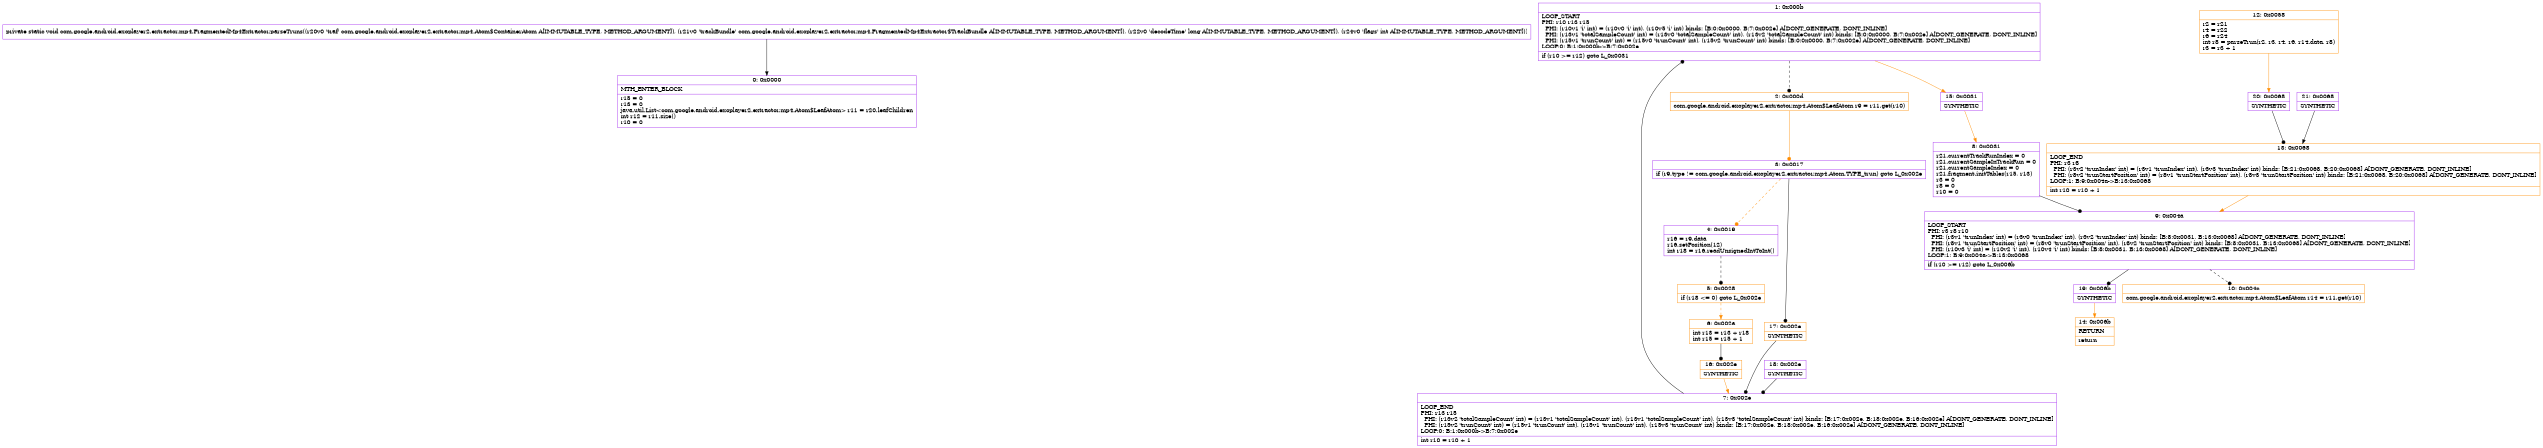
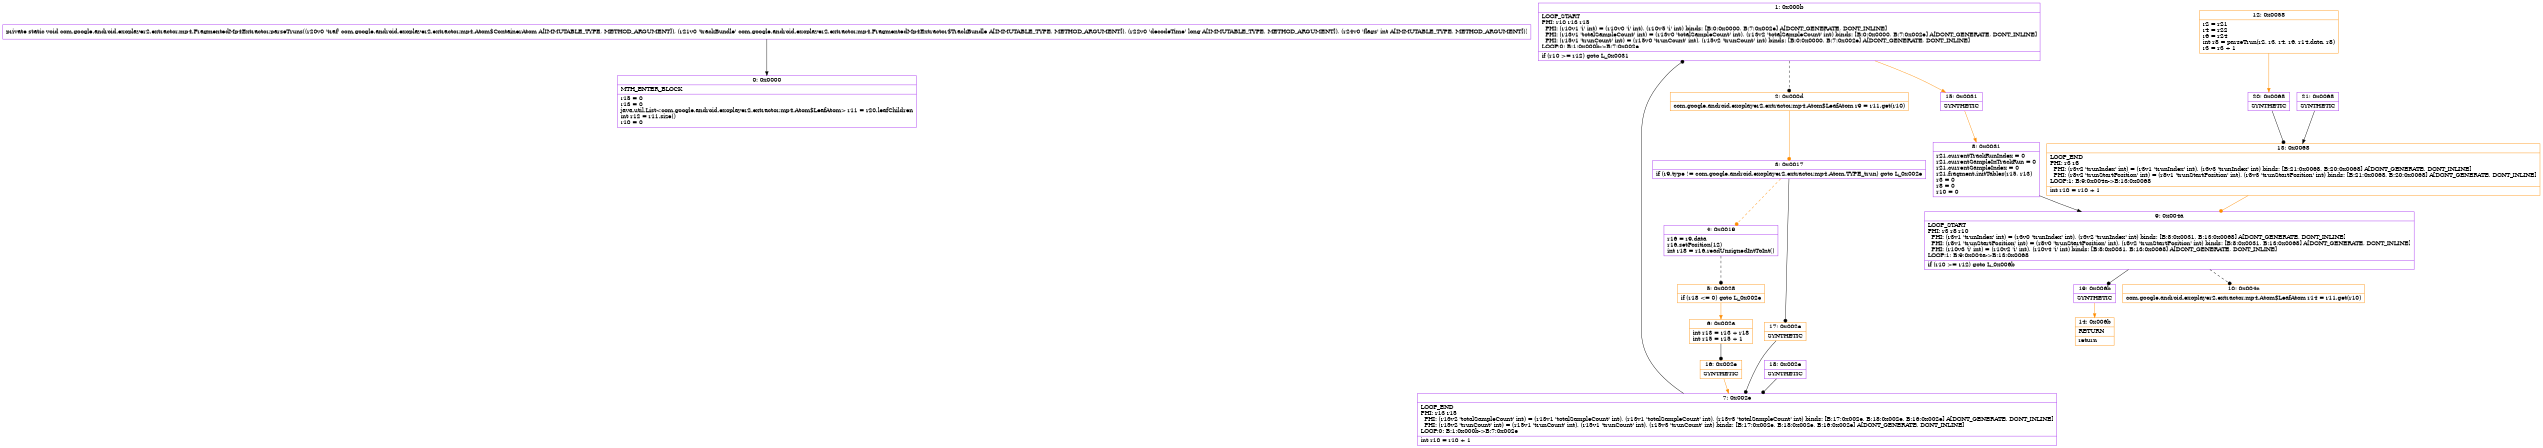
edge "8: 0x0031" -> "9: 0x004a": arrowhead dot -> normal
edge "13: 0x0068" -> "9: 0x004a": arrowhead normal -> dot
edge "5: 0x0028" -> "6: 0x002a": style dashed -> solid
